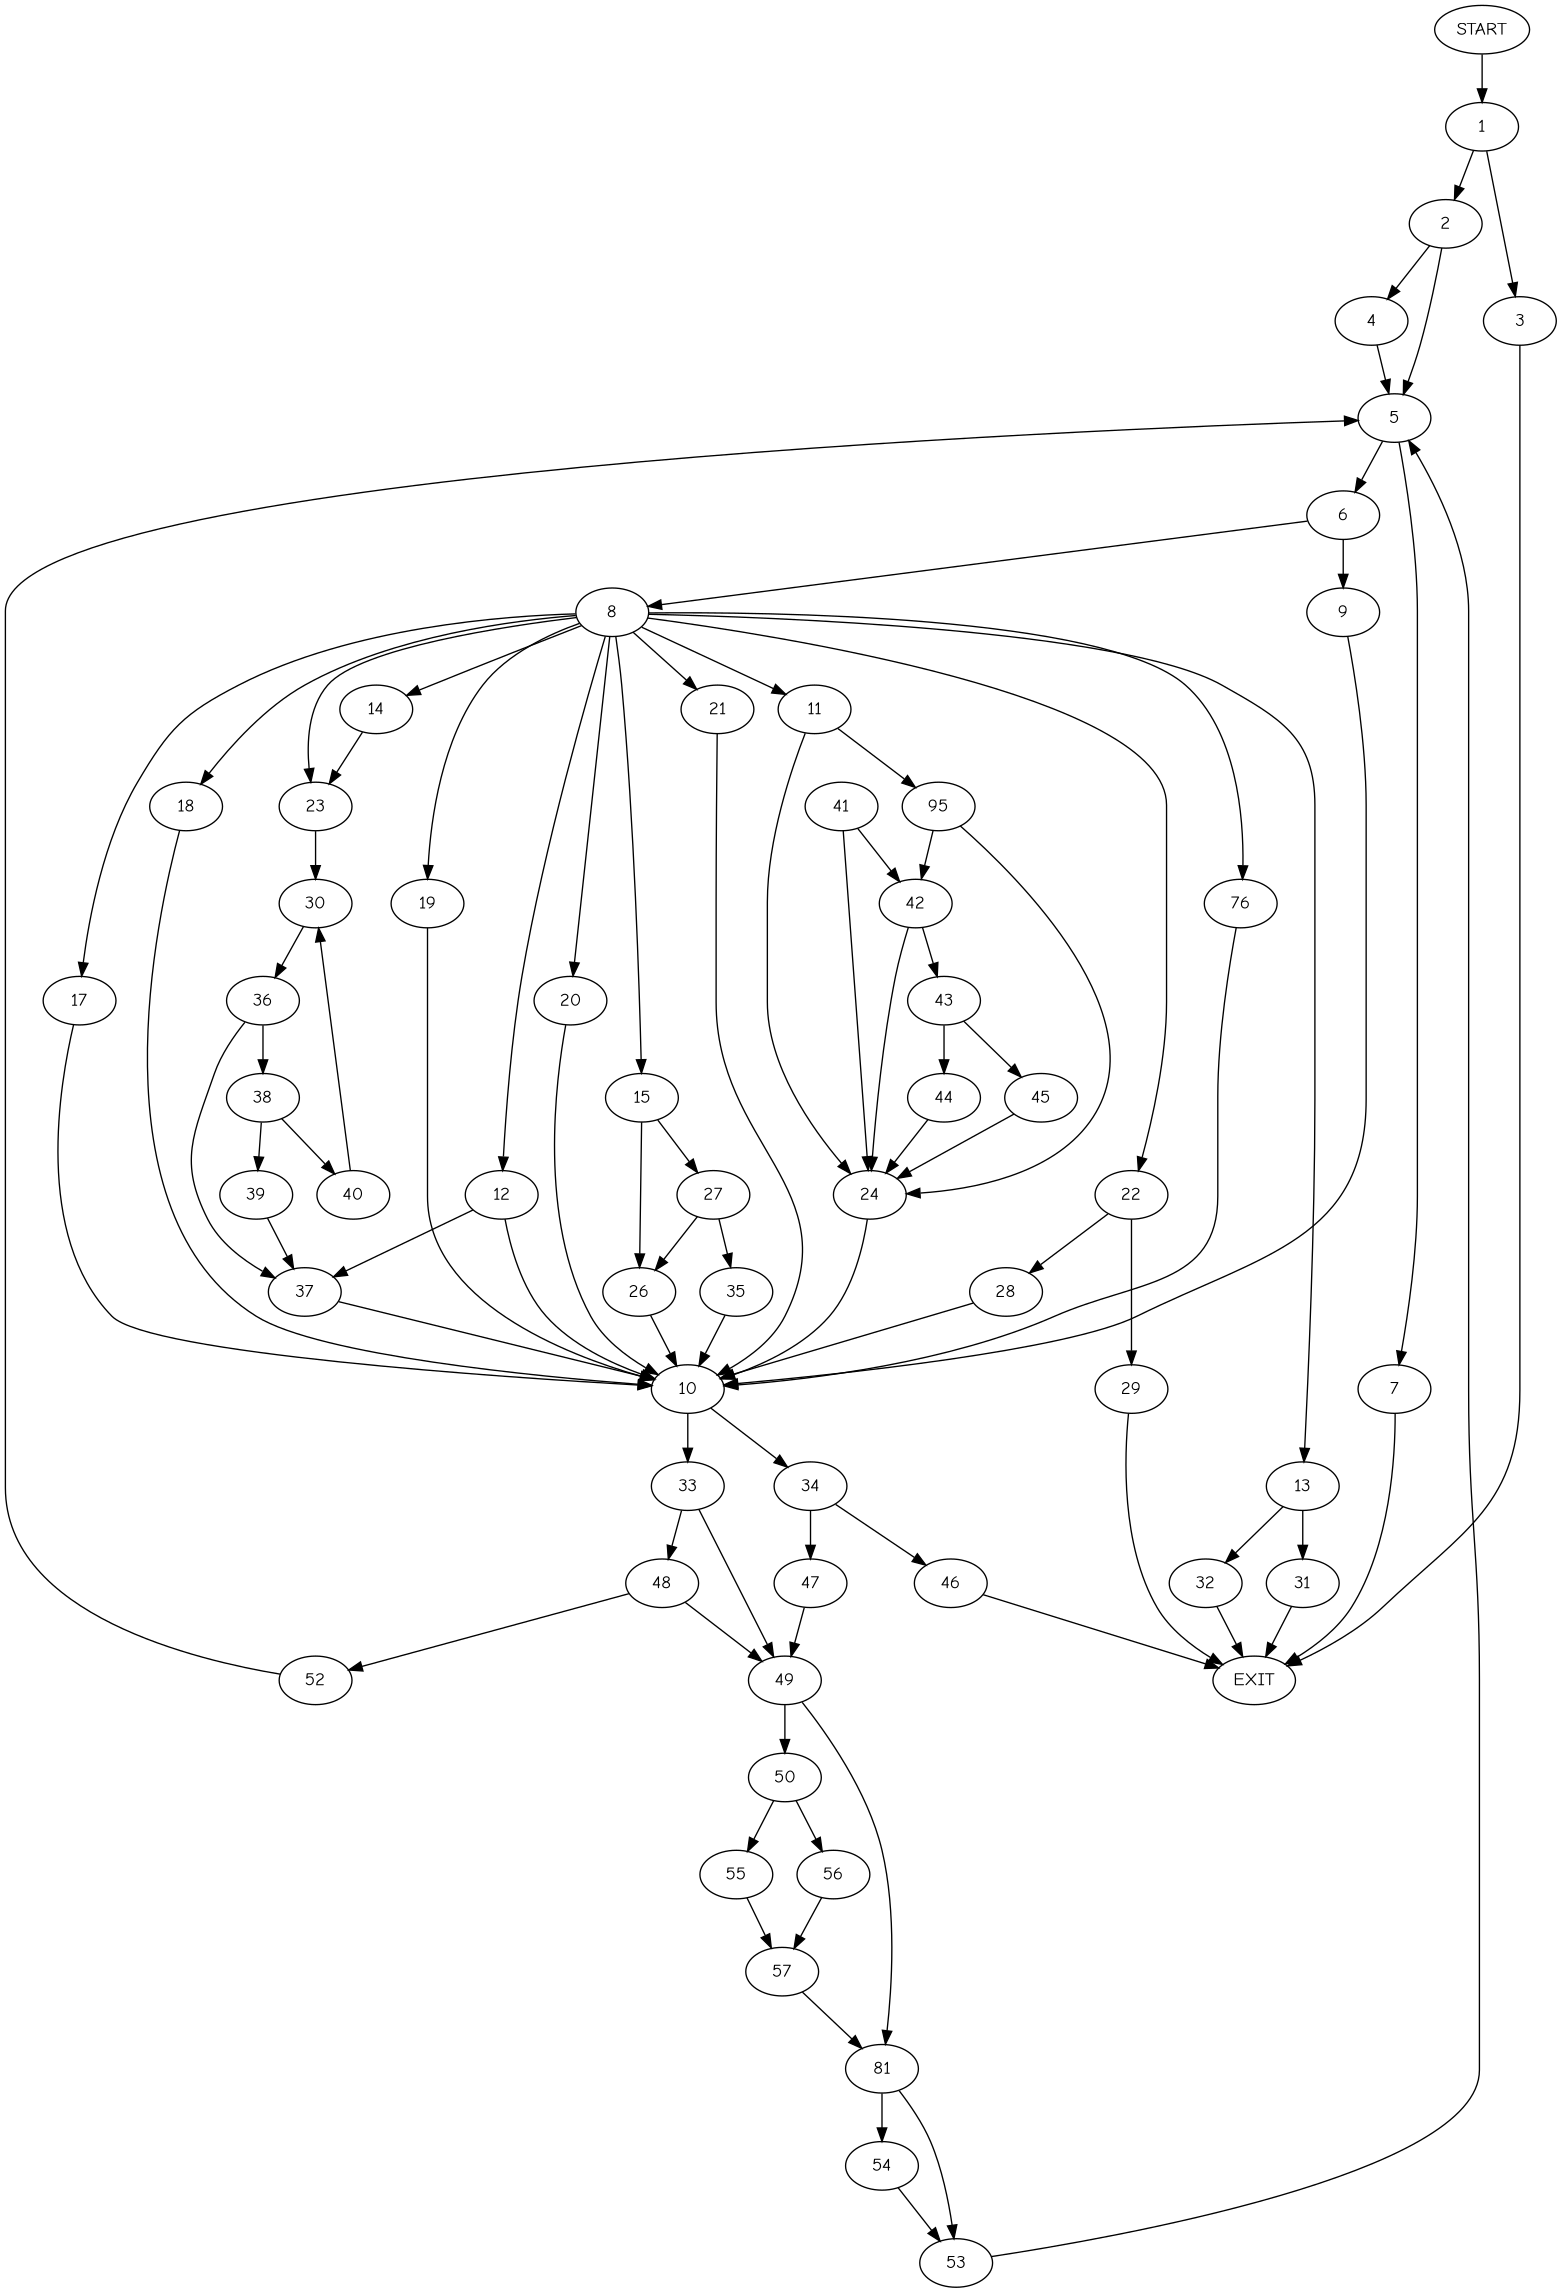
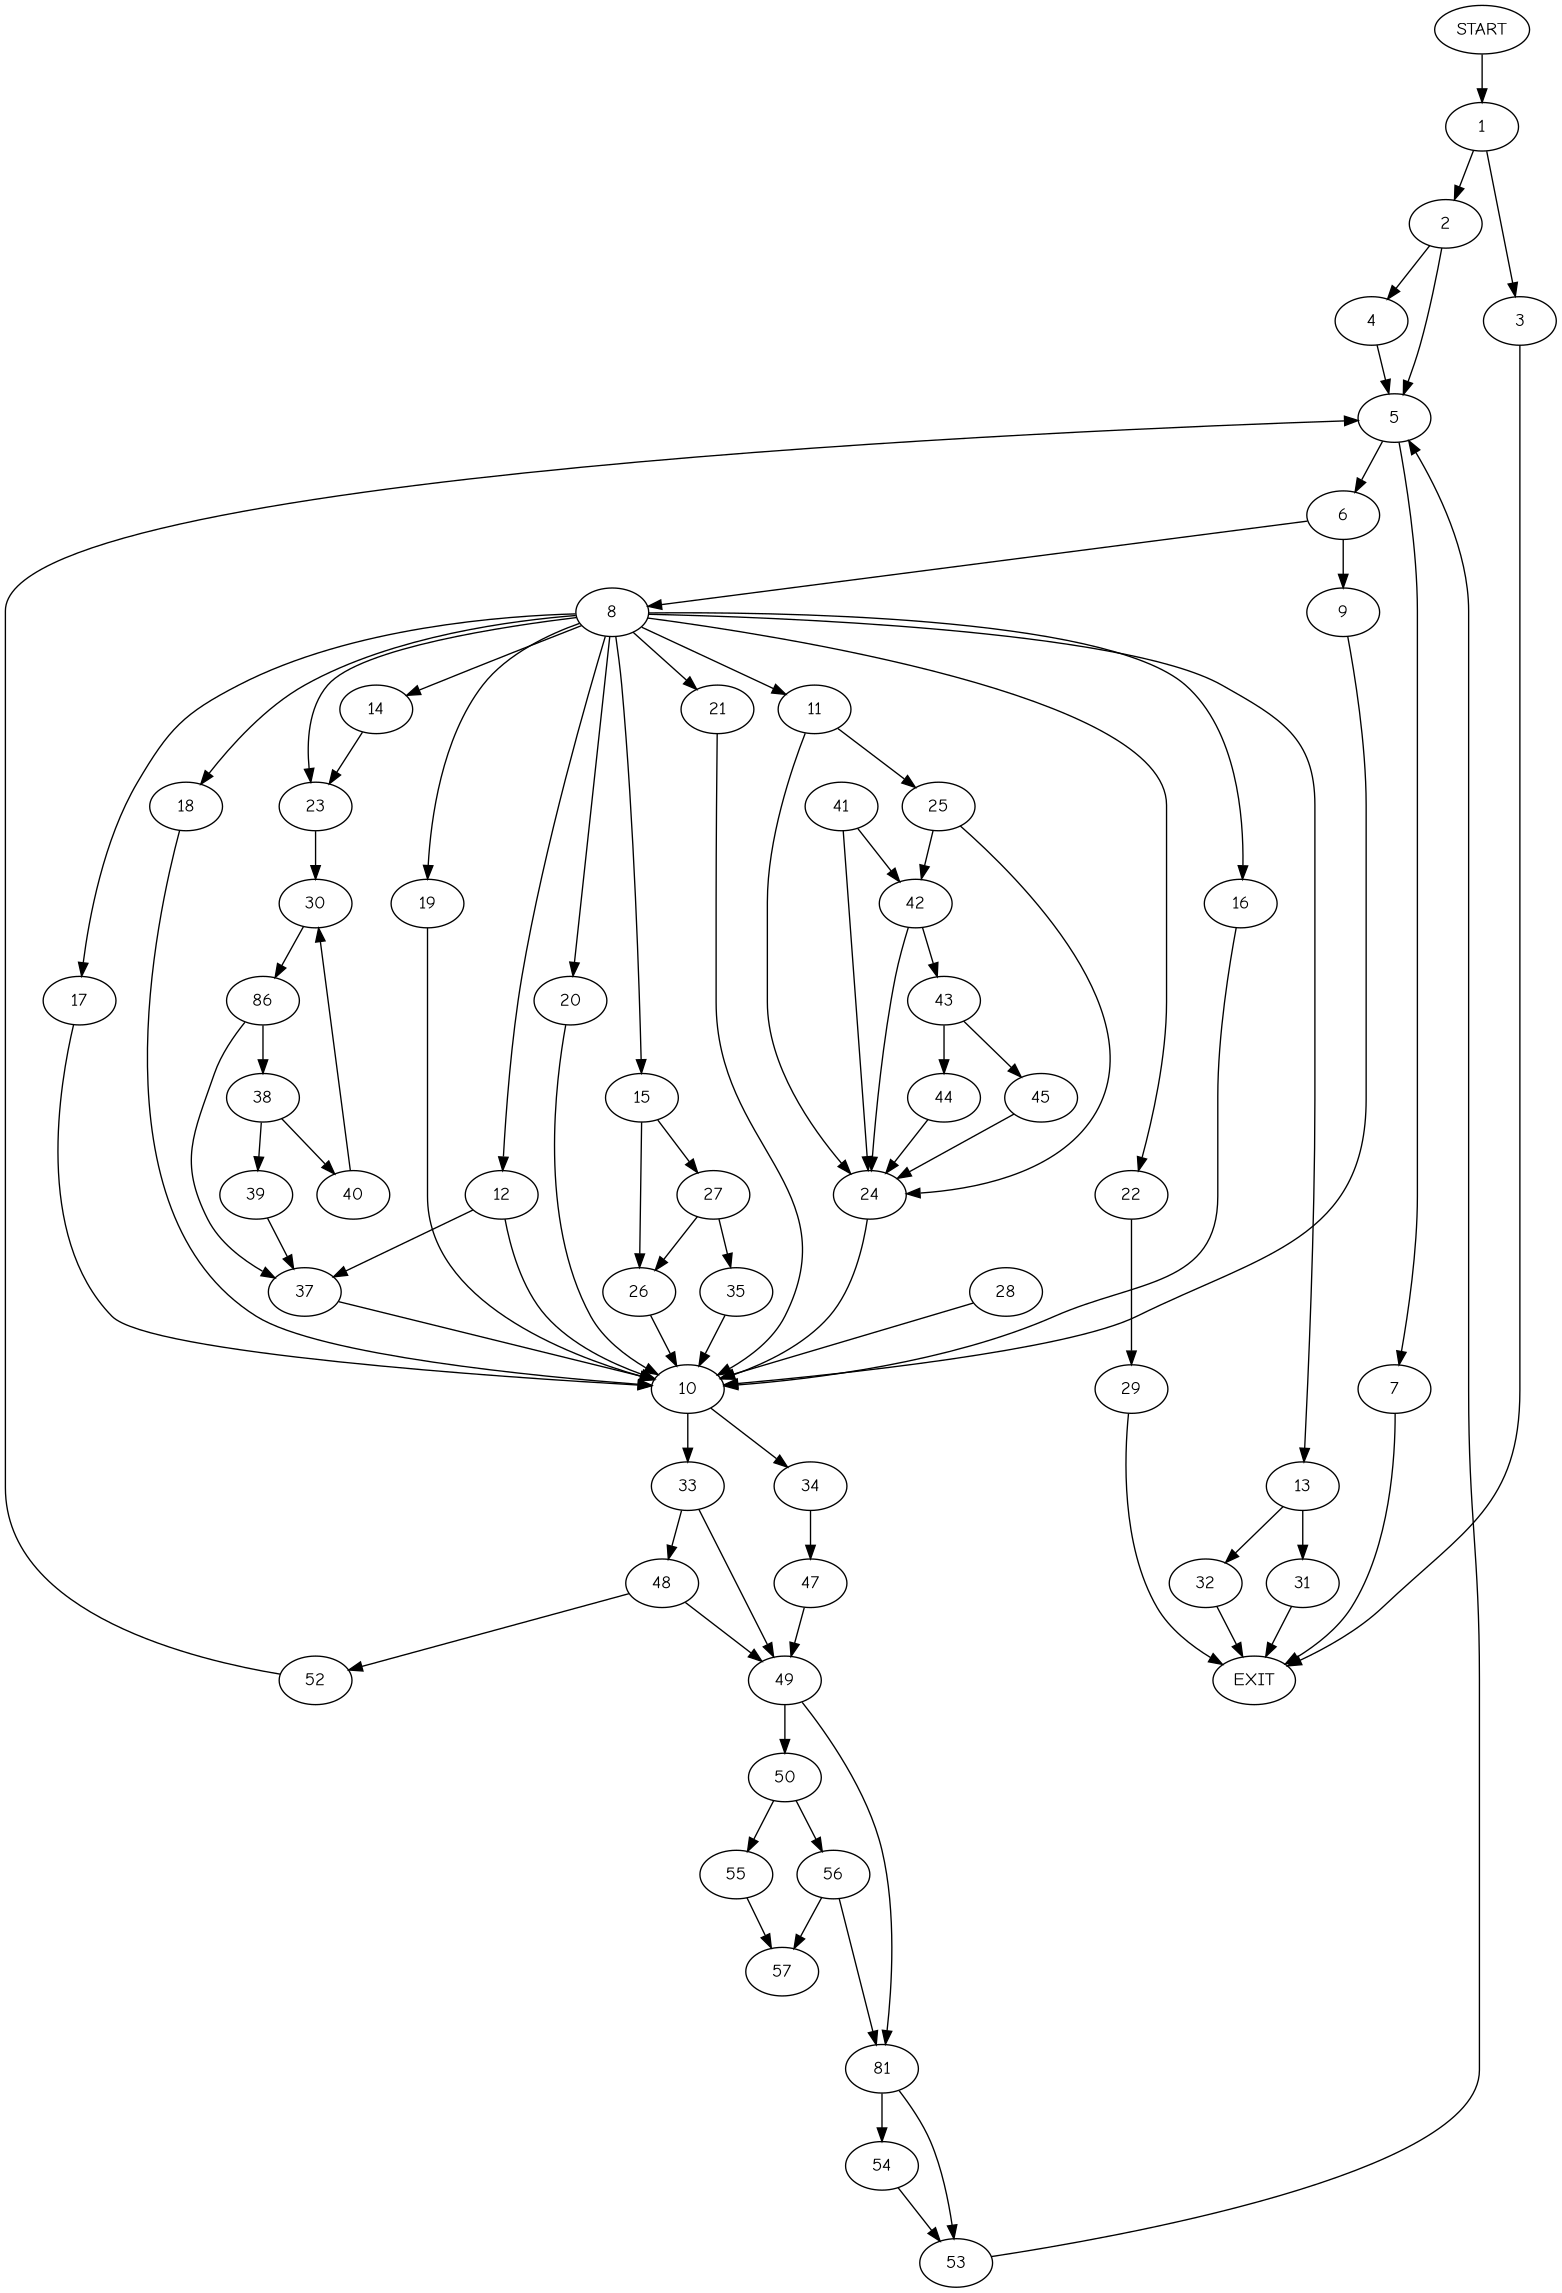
node "95": label "95" -> "25"
node "76": label "76" -> "16"
node "36": label "36" -> "86"
edge "22" -> "28": removed
node "46": removed
edge "57" -> "81": now "56" -> "81"
